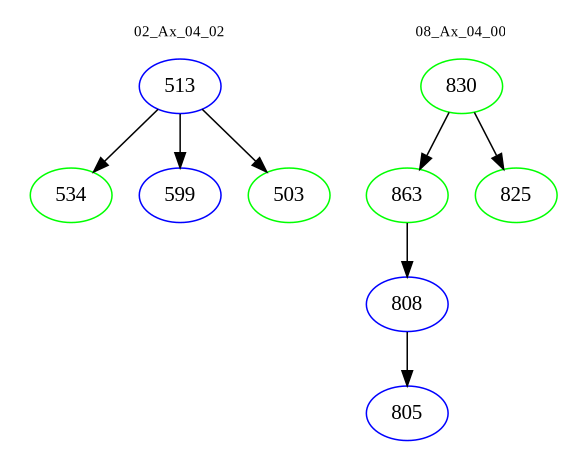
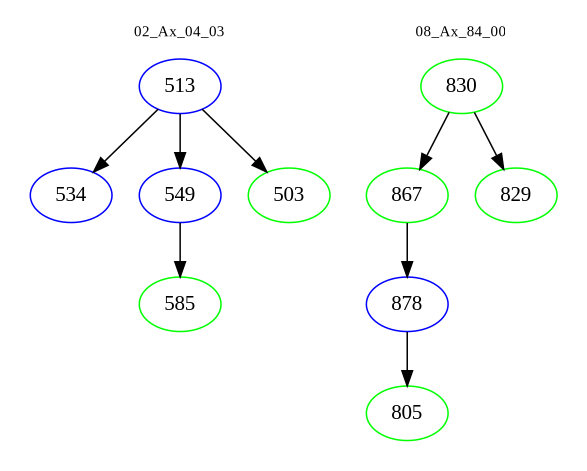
cluster "02_Ax_04_02": label "02_Ax_04_02" -> "02_Ax_04_03"
cluster "08_Ax_04_00": label "08_Ax_04_00" -> "08_Ax_84_00"
node "534": color green -> blue
node "599": label "599" -> "549"
node "863": label "863" -> "867"
node "825": label "825" -> "829"
node "585": added
node "808": label "808" -> "878"
node "805": color blue -> green
